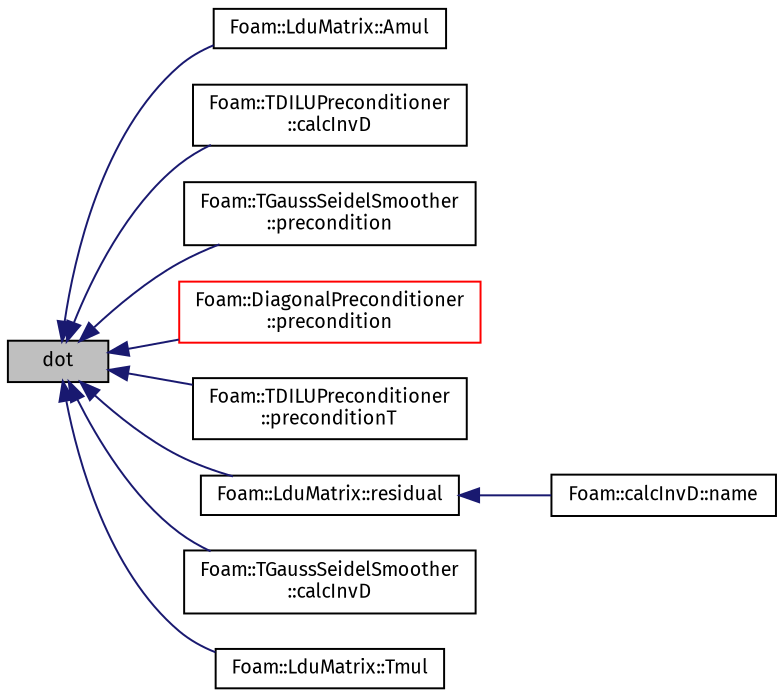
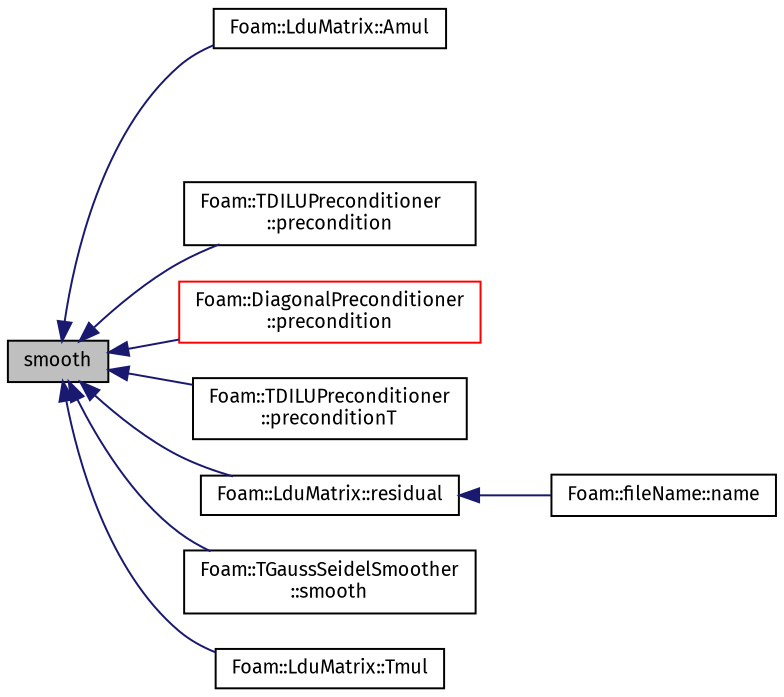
node "Foam::TDILUPreconditioner ::calcInvD": removed
node "Foam::TGaussSeidelSmoother ::precondition": label "Foam::TGaussSeidelSmoother ::precondition" -> "Foam::TDILUPreconditioner ::precondition"
node "dot": label "dot" -> "smooth"
node "Foam::calcInvD::name": label "Foam::calcInvD::name" -> "Foam::fileName::name"
node "Foam::TGaussSeidelSmoother ::calcInvD": label "Foam::TGaussSeidelSmoother ::calcInvD" -> "Foam::TGaussSeidelSmoother ::smooth"
